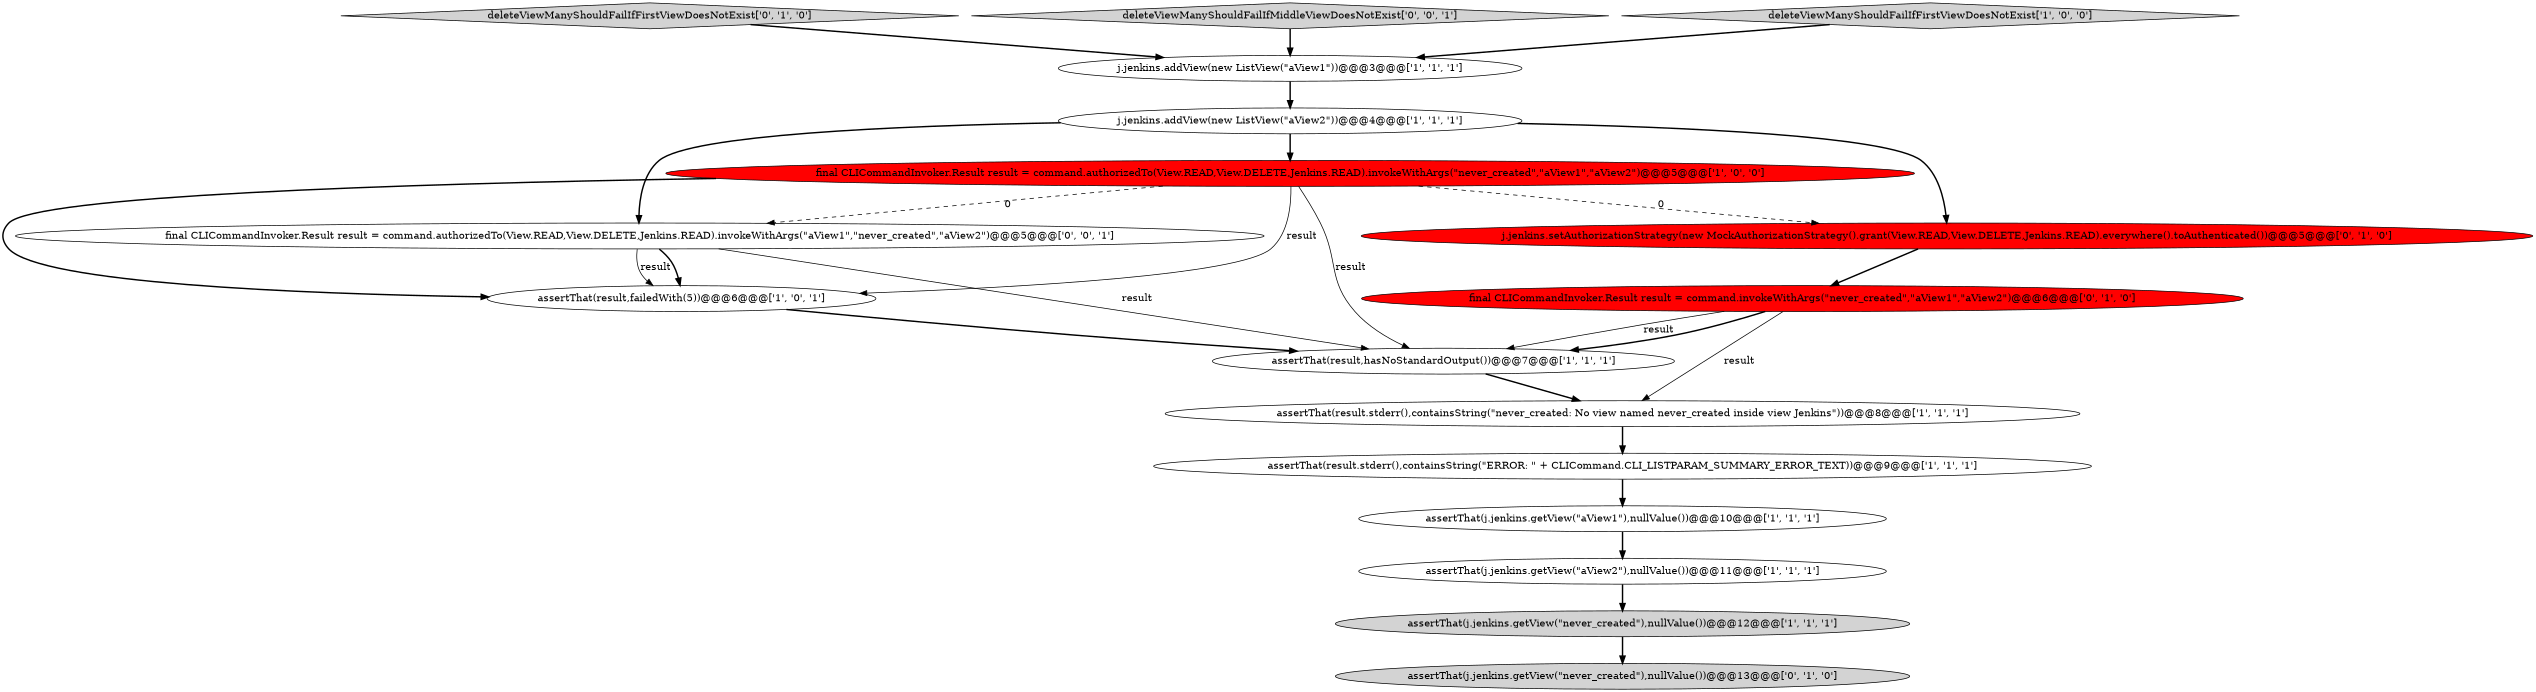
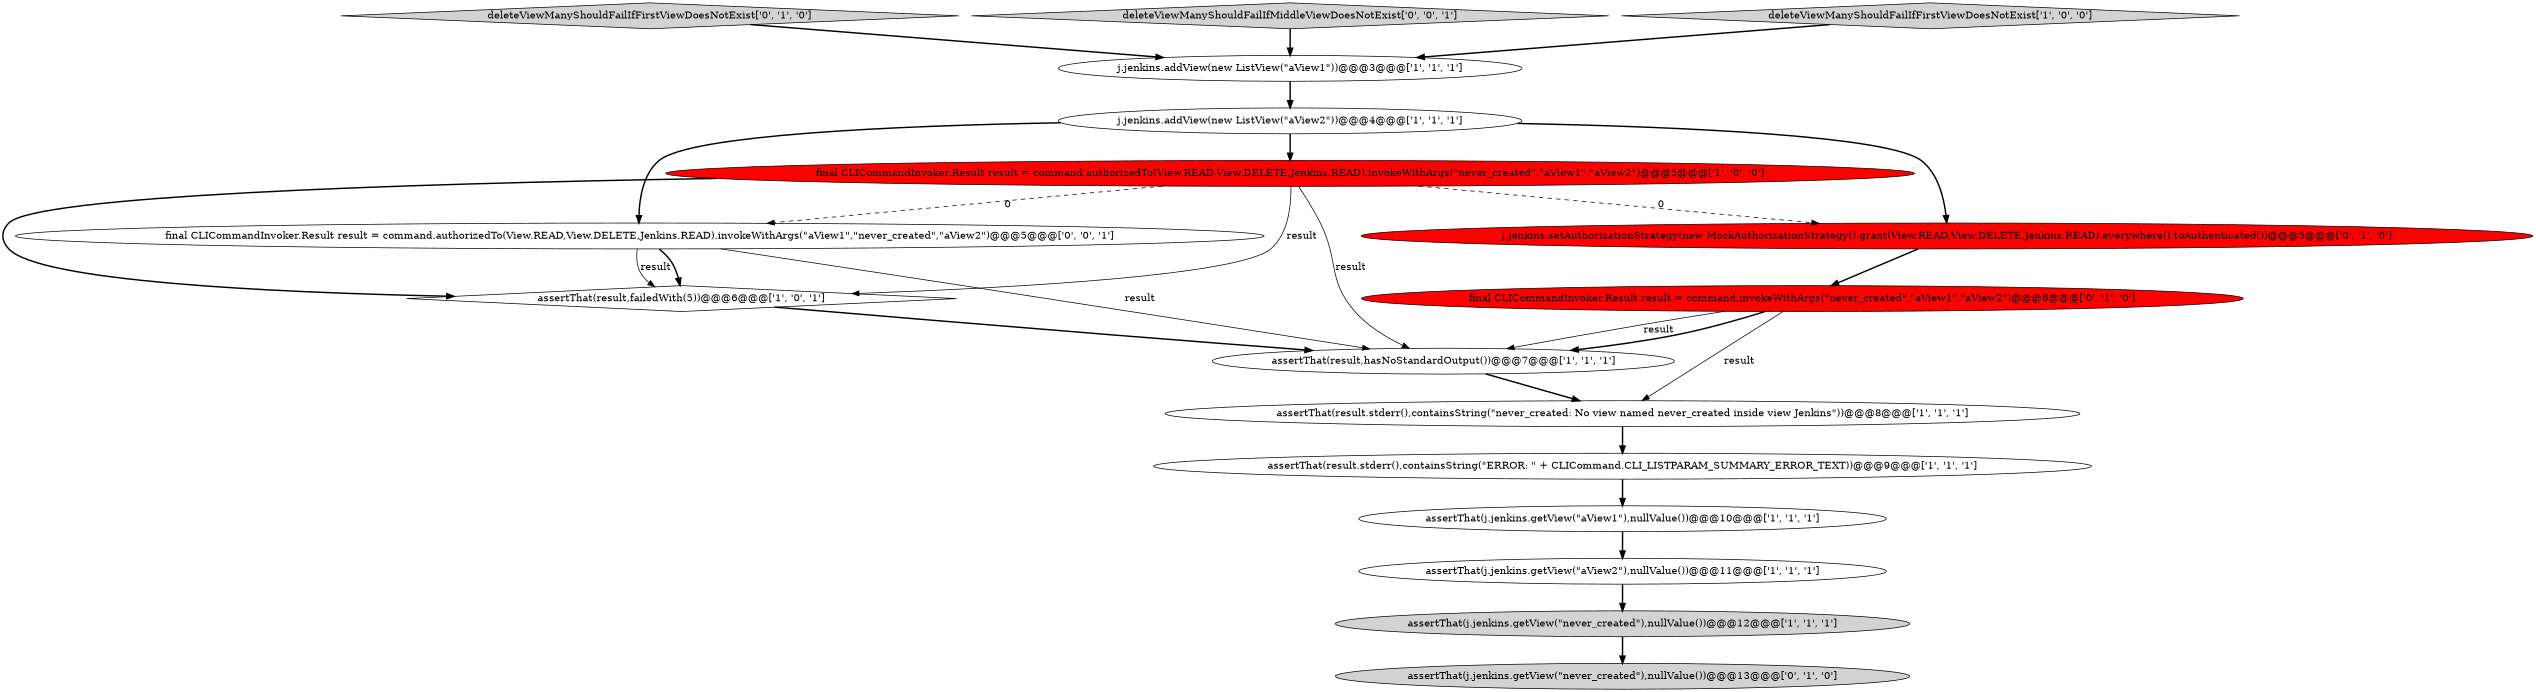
node "assertThat(result,failedWith(5))@@@6@@@['1', '0', '1']": shape ellipse -> diamond
